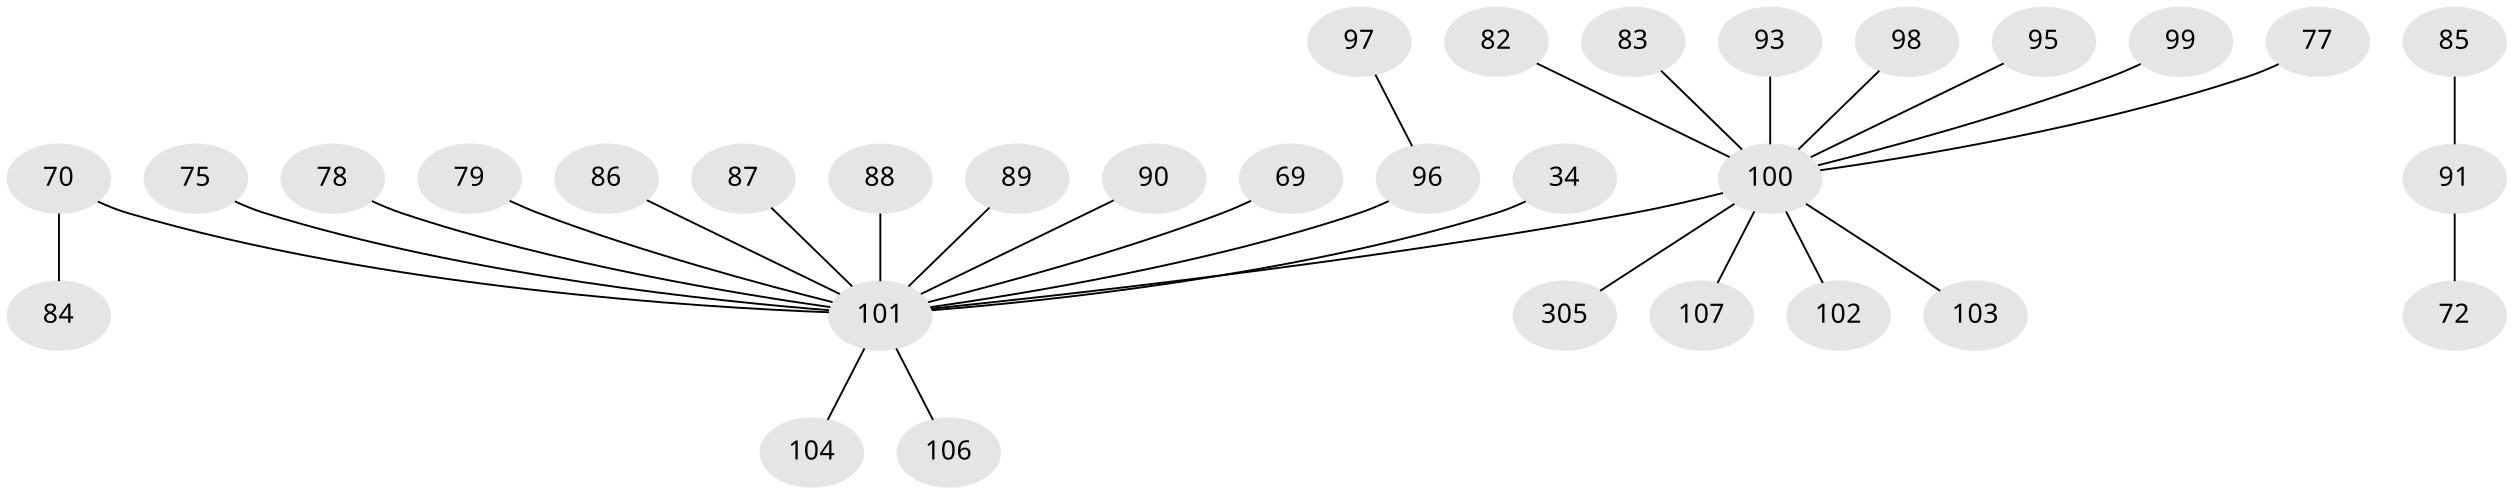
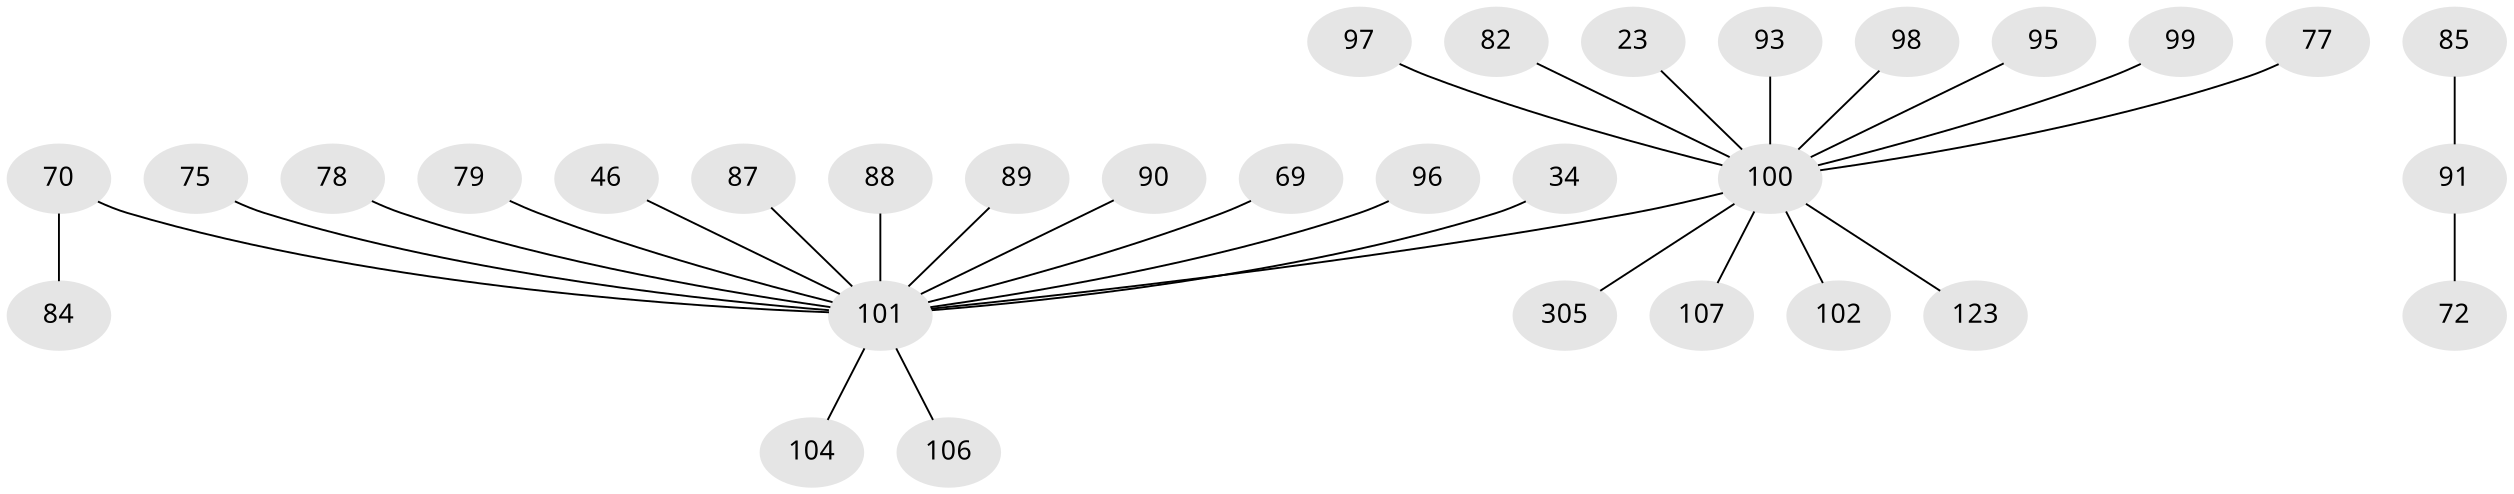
node "83": label "83" -> "23"
edge "97" -- "96": now "97" -- "100"
node "86": label "86" -> "46"
node "103": label "103" -> "123"
